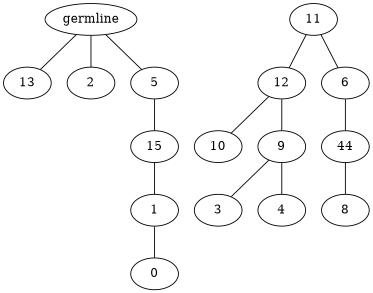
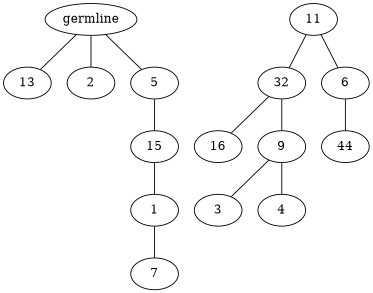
node "12": label "12" -> "32"
node "10": label "10" -> "16"
node "8": removed
node "0": label "0" -> "7"
